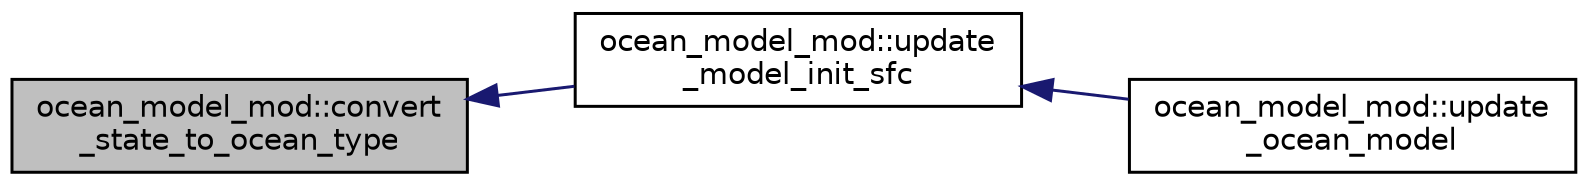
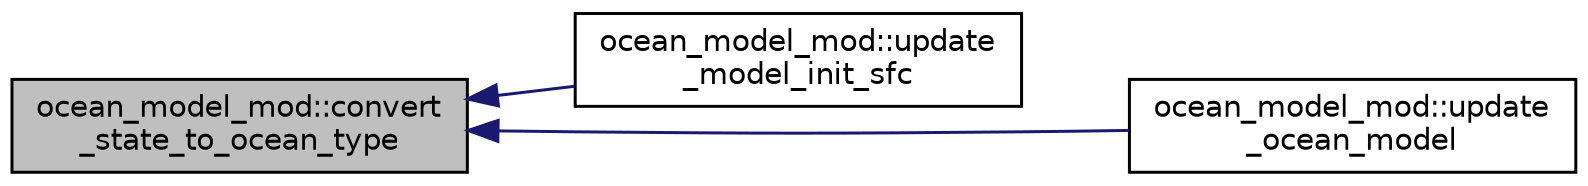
edge "ocean_model_mod::update _ocean_model" -> "ocean_model_mod::update _model_init_sfc": now "ocean_model_mod::update _ocean_model" -> "ocean_model_mod::convert _state_to_ocean_type"
